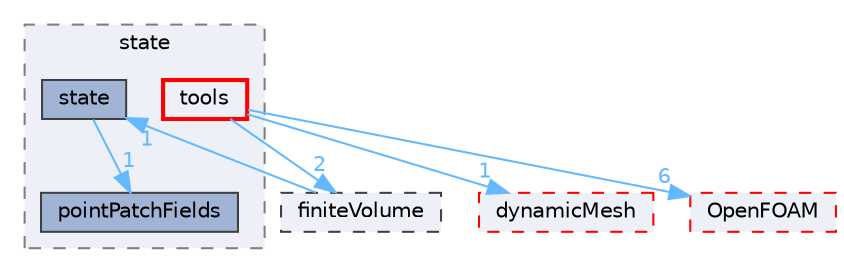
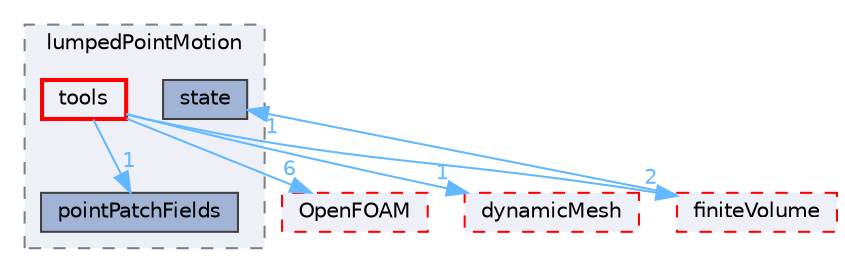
cluster "state": label "state" -> "lumpedPointMotion"
edge "state" -> "pointPatchFields": now "tools" -> "pointPatchFields"
node "finiteVolume": color grey25 -> red
